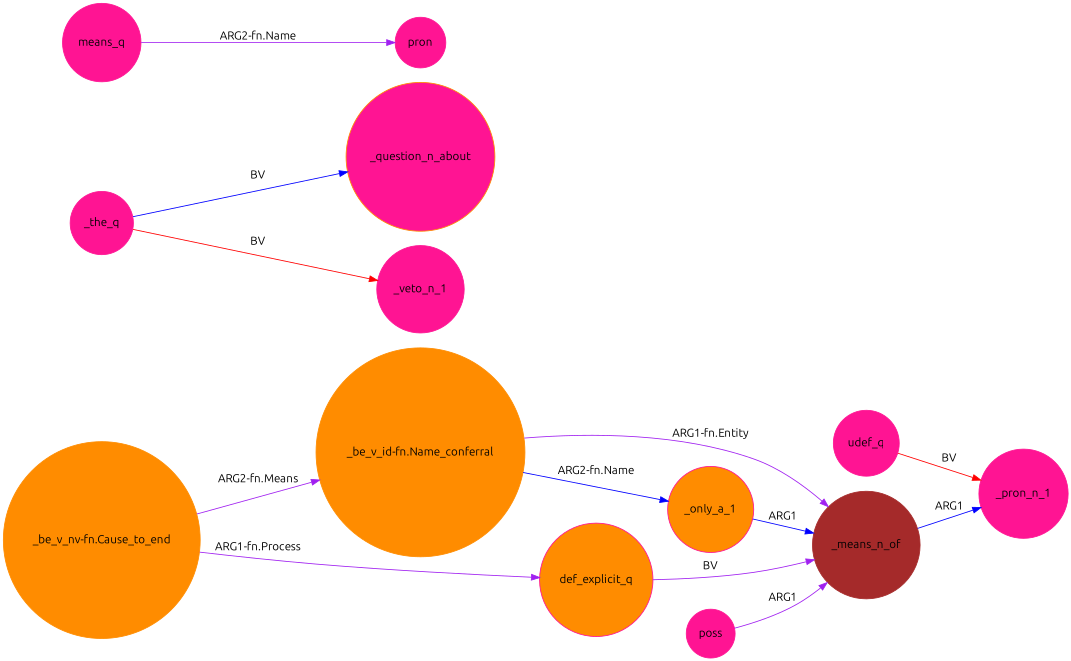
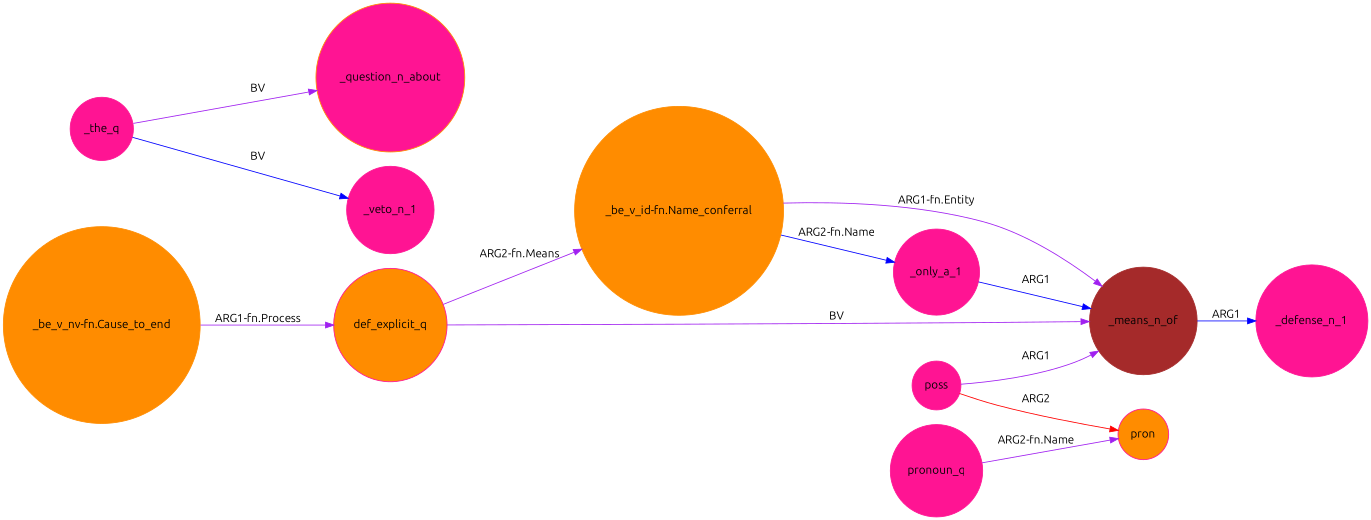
node "means_q": label "means_q" -> "pronoun_q"
node "pron": fillcolor deeppink -> darkorange
edge "_the_q" -> "_question_n_about": color blue -> purple
edge "_the_q" -> "_veto_n_1": color red -> blue
edge "poss" -> "pron": added, label "ARG2"
node "udef_q": removed
node "_pron_n_1": label "_pron_n_1" -> "_defense_n_1"
edge "_be_v_nv-fn.Cause_to_end" -> "_be_v_id-fn.Name_conferral": now "def_explicit_q" -> "_be_v_id-fn.Name_conferral"
node "_only_a_1": fillcolor darkorange -> deeppink
